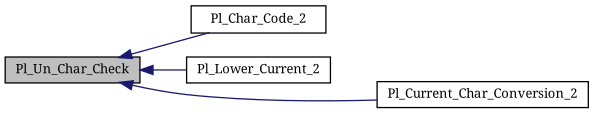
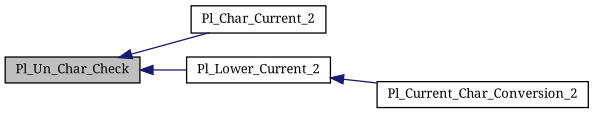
node "Pl_Char_Code_2": label "Pl_Char_Code_2" -> "Pl_Char_Current_2"
edge "Pl_Current_Char_Conversion_2" -> "Pl_Un_Char_Check": now "Pl_Current_Char_Conversion_2" -> "Pl_Lower_Current_2"
